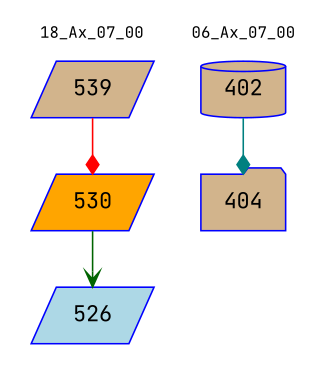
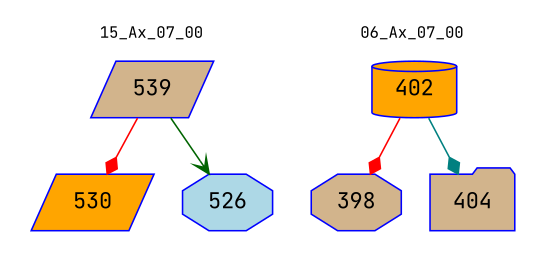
cluster "18_Ax_07_00": label "18_Ax_07_00" -> "15_Ax_07_00"
node "402": fillcolor tan -> orange
node "398": added
edge "530" -> "526": now "539" -> "526"
node "526": shape parallelogram -> octagon
